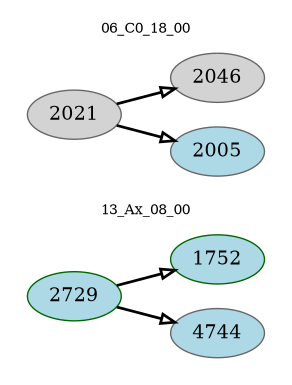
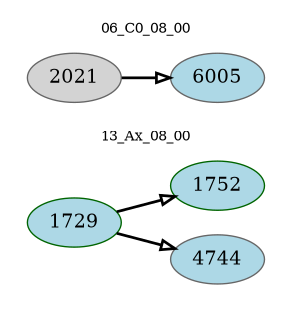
cluster "06_C0_18_00": label "06_C0_18_00" -> "06_C0_08_00"
node "2046": removed
node "2005": label "2005" -> "6005"
node "2729": label "2729" -> "1729"
